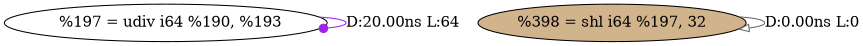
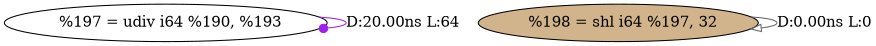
node "%398 = shl i64 %197, 32": label "%398 = shl i64 %197, 32" -> "%198 = shl i64 %197, 32"
